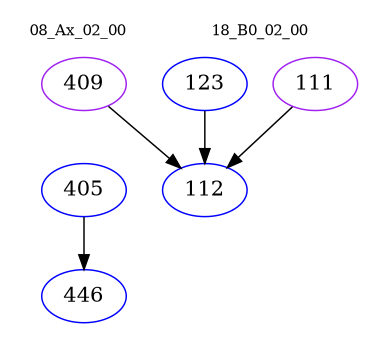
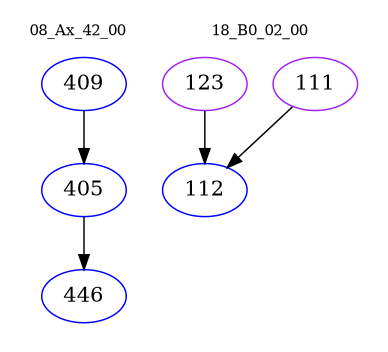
cluster "08_Ax_02_00": label "08_Ax_02_00" -> "08_Ax_42_00"
node "409": color purple -> blue
node "123": color blue -> purple
edge "409" -> "112": now "409" -> "405"
